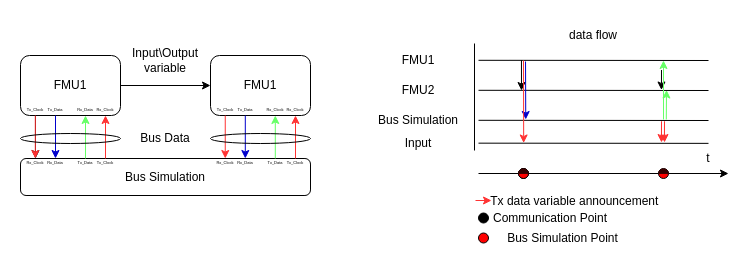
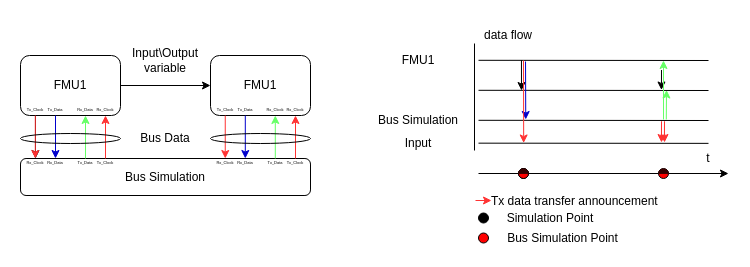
node "data flow": moved (594, 36) -> (509, 36)
node "FMU2": removed
node "Tx data variable announcement": label "Tx data variable announcement" -> "Tx data transfer announcement"
node "Communication Point": label "Communication Point" -> "Simulation Point"
